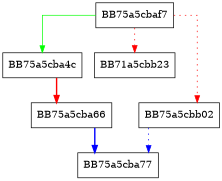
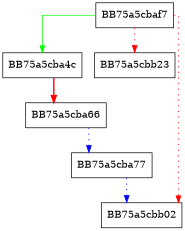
node "BB71a5cbb23": label "BB71a5cbb23" -> "BB75a5cbb23"
edge "BB75a5cba66" -> "BB75a5cba77": style bold -> dotted
edge "BB75a5cbb02" -> "BB75a5cba77": reversed
